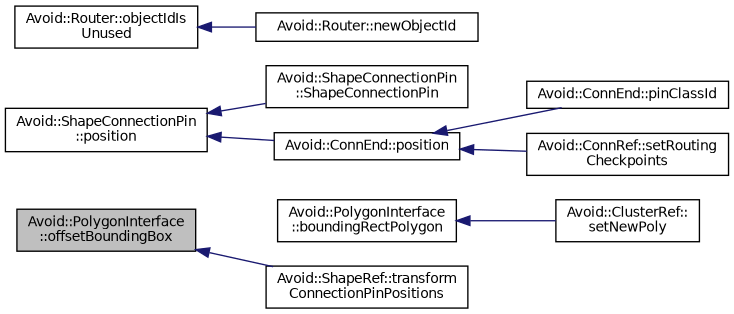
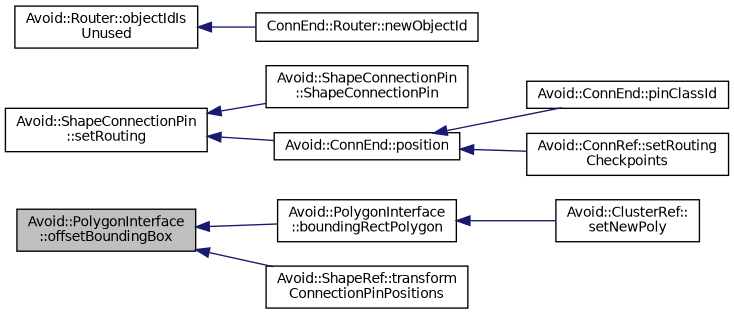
node "Avoid::Router::newObjectId": label "Avoid::Router::newObjectId" -> "ConnEnd::Router::newObjectId"
node "Avoid::ShapeConnectionPin ::position": label "Avoid::ShapeConnectionPin ::position" -> "Avoid::ShapeConnectionPin ::setRouting"
edge "Avoid::PolygonInterface ::boundingRectPolygon" -> "Avoid::PolygonInterface ::offsetBoundingBox": added
